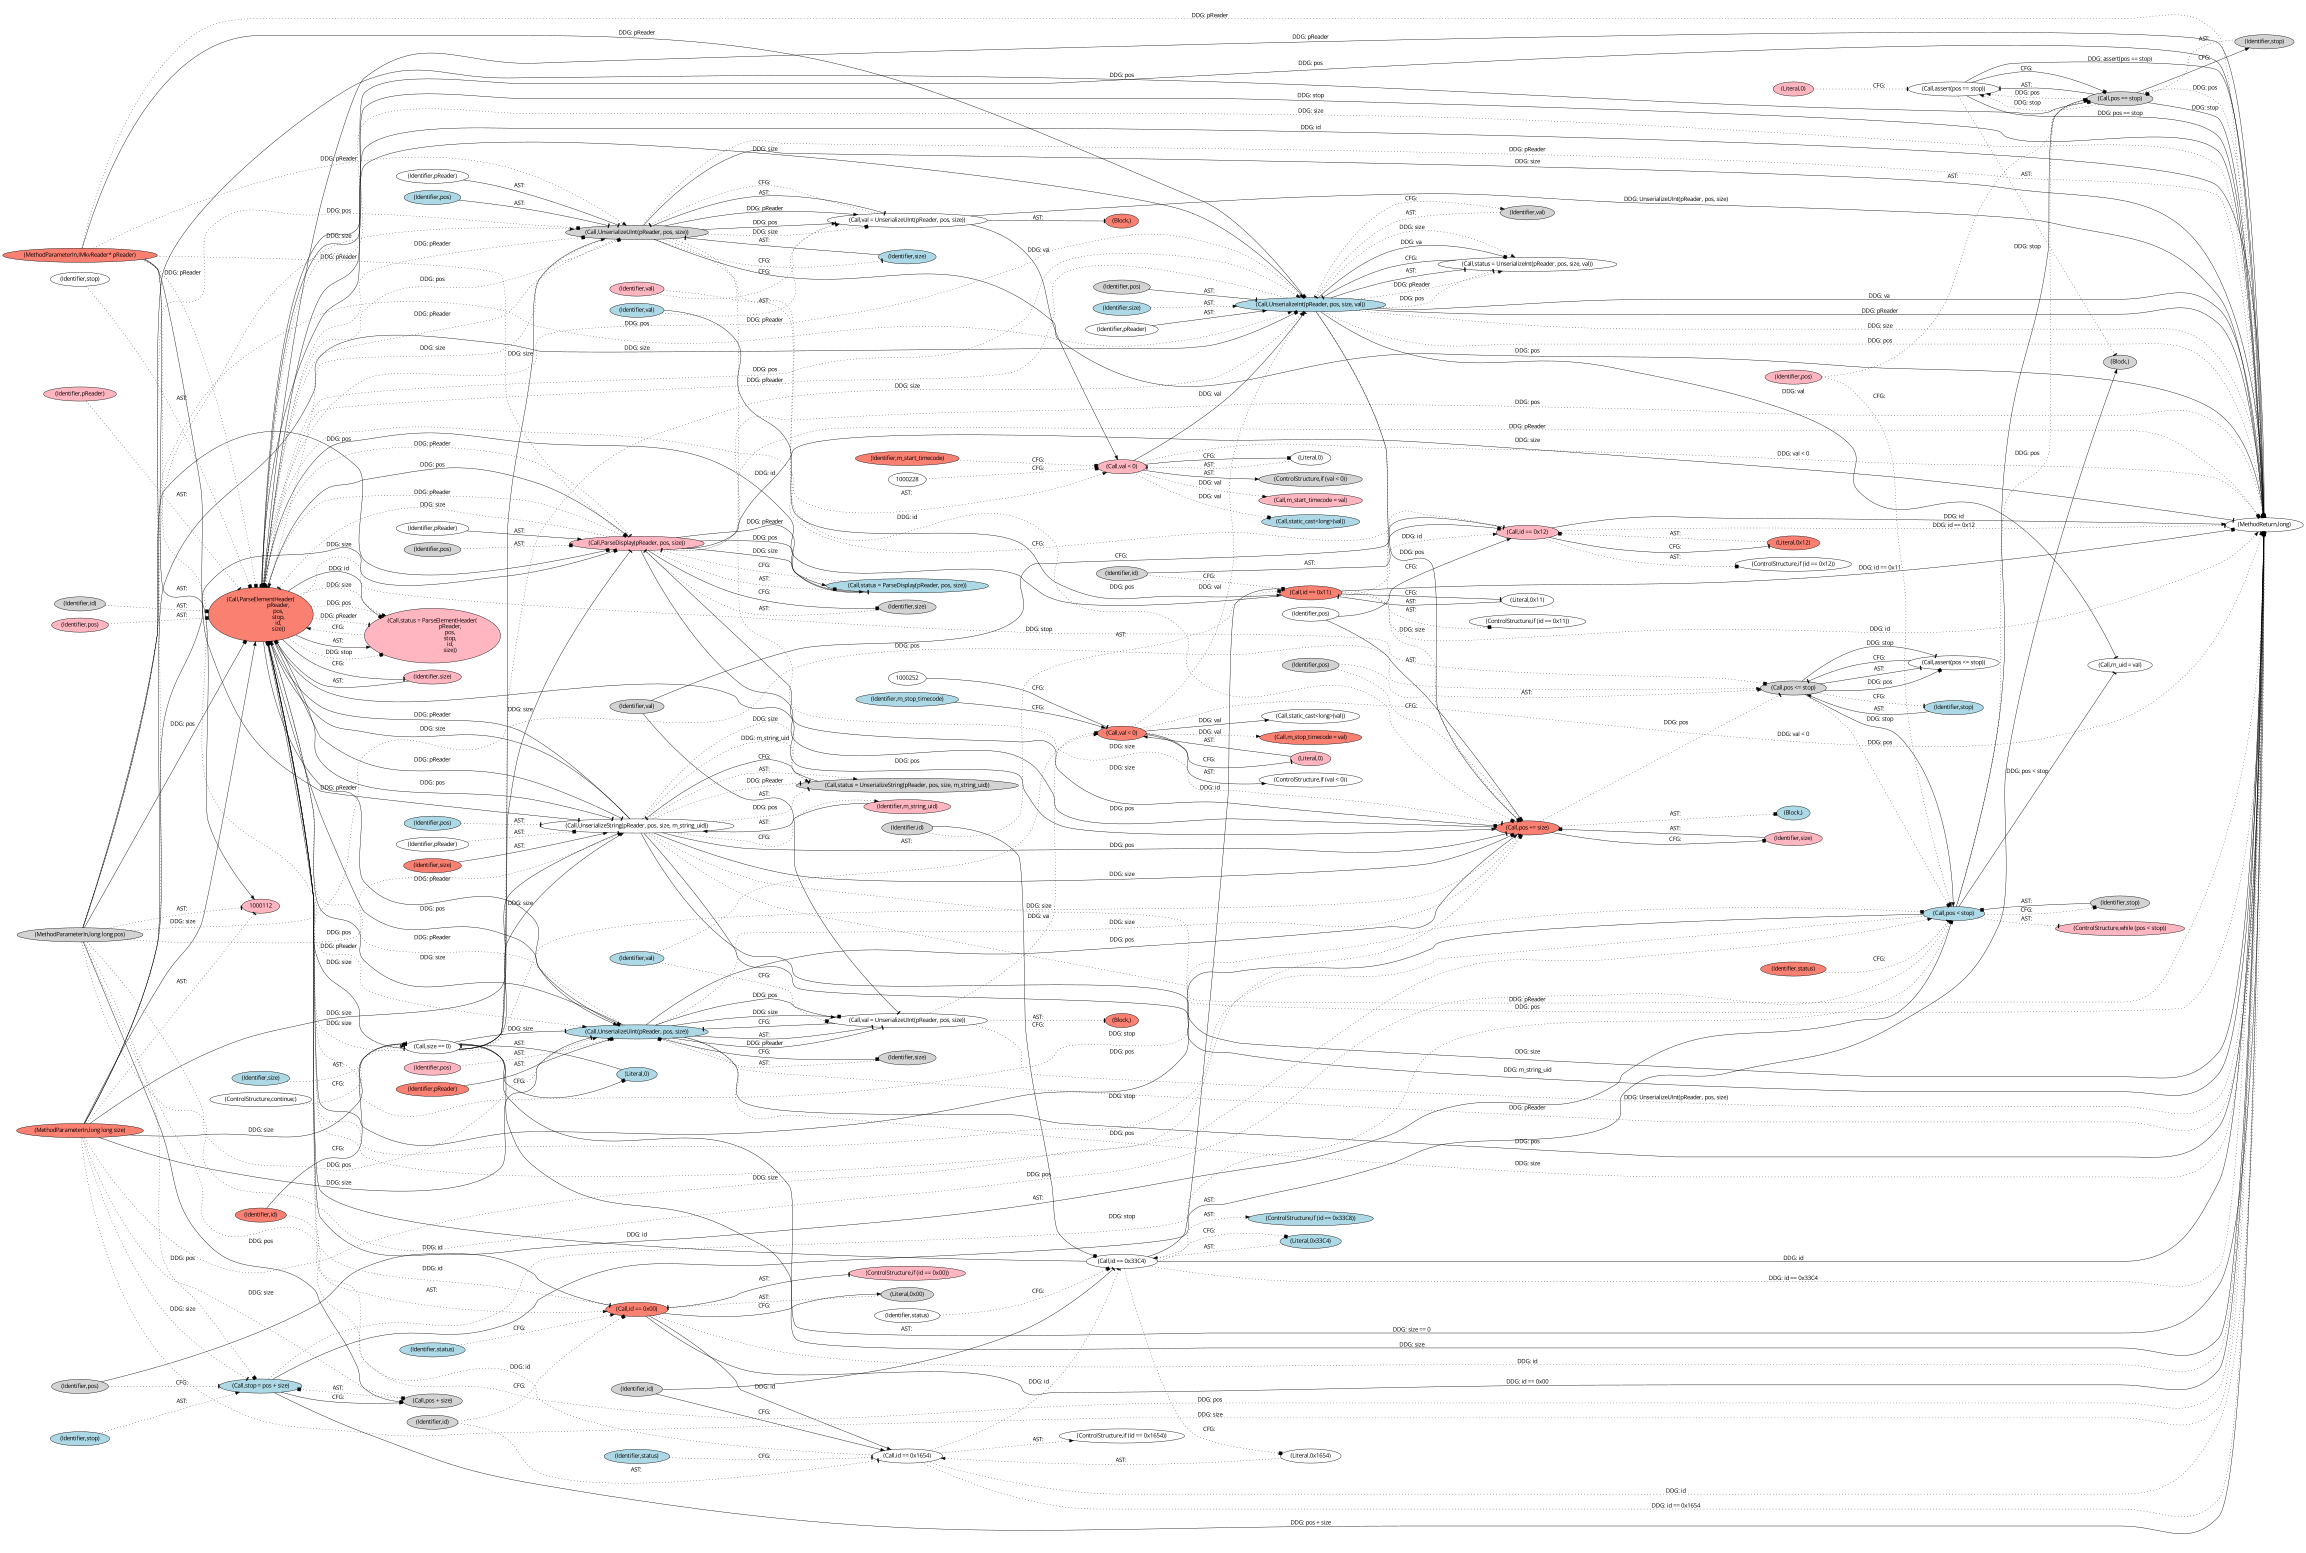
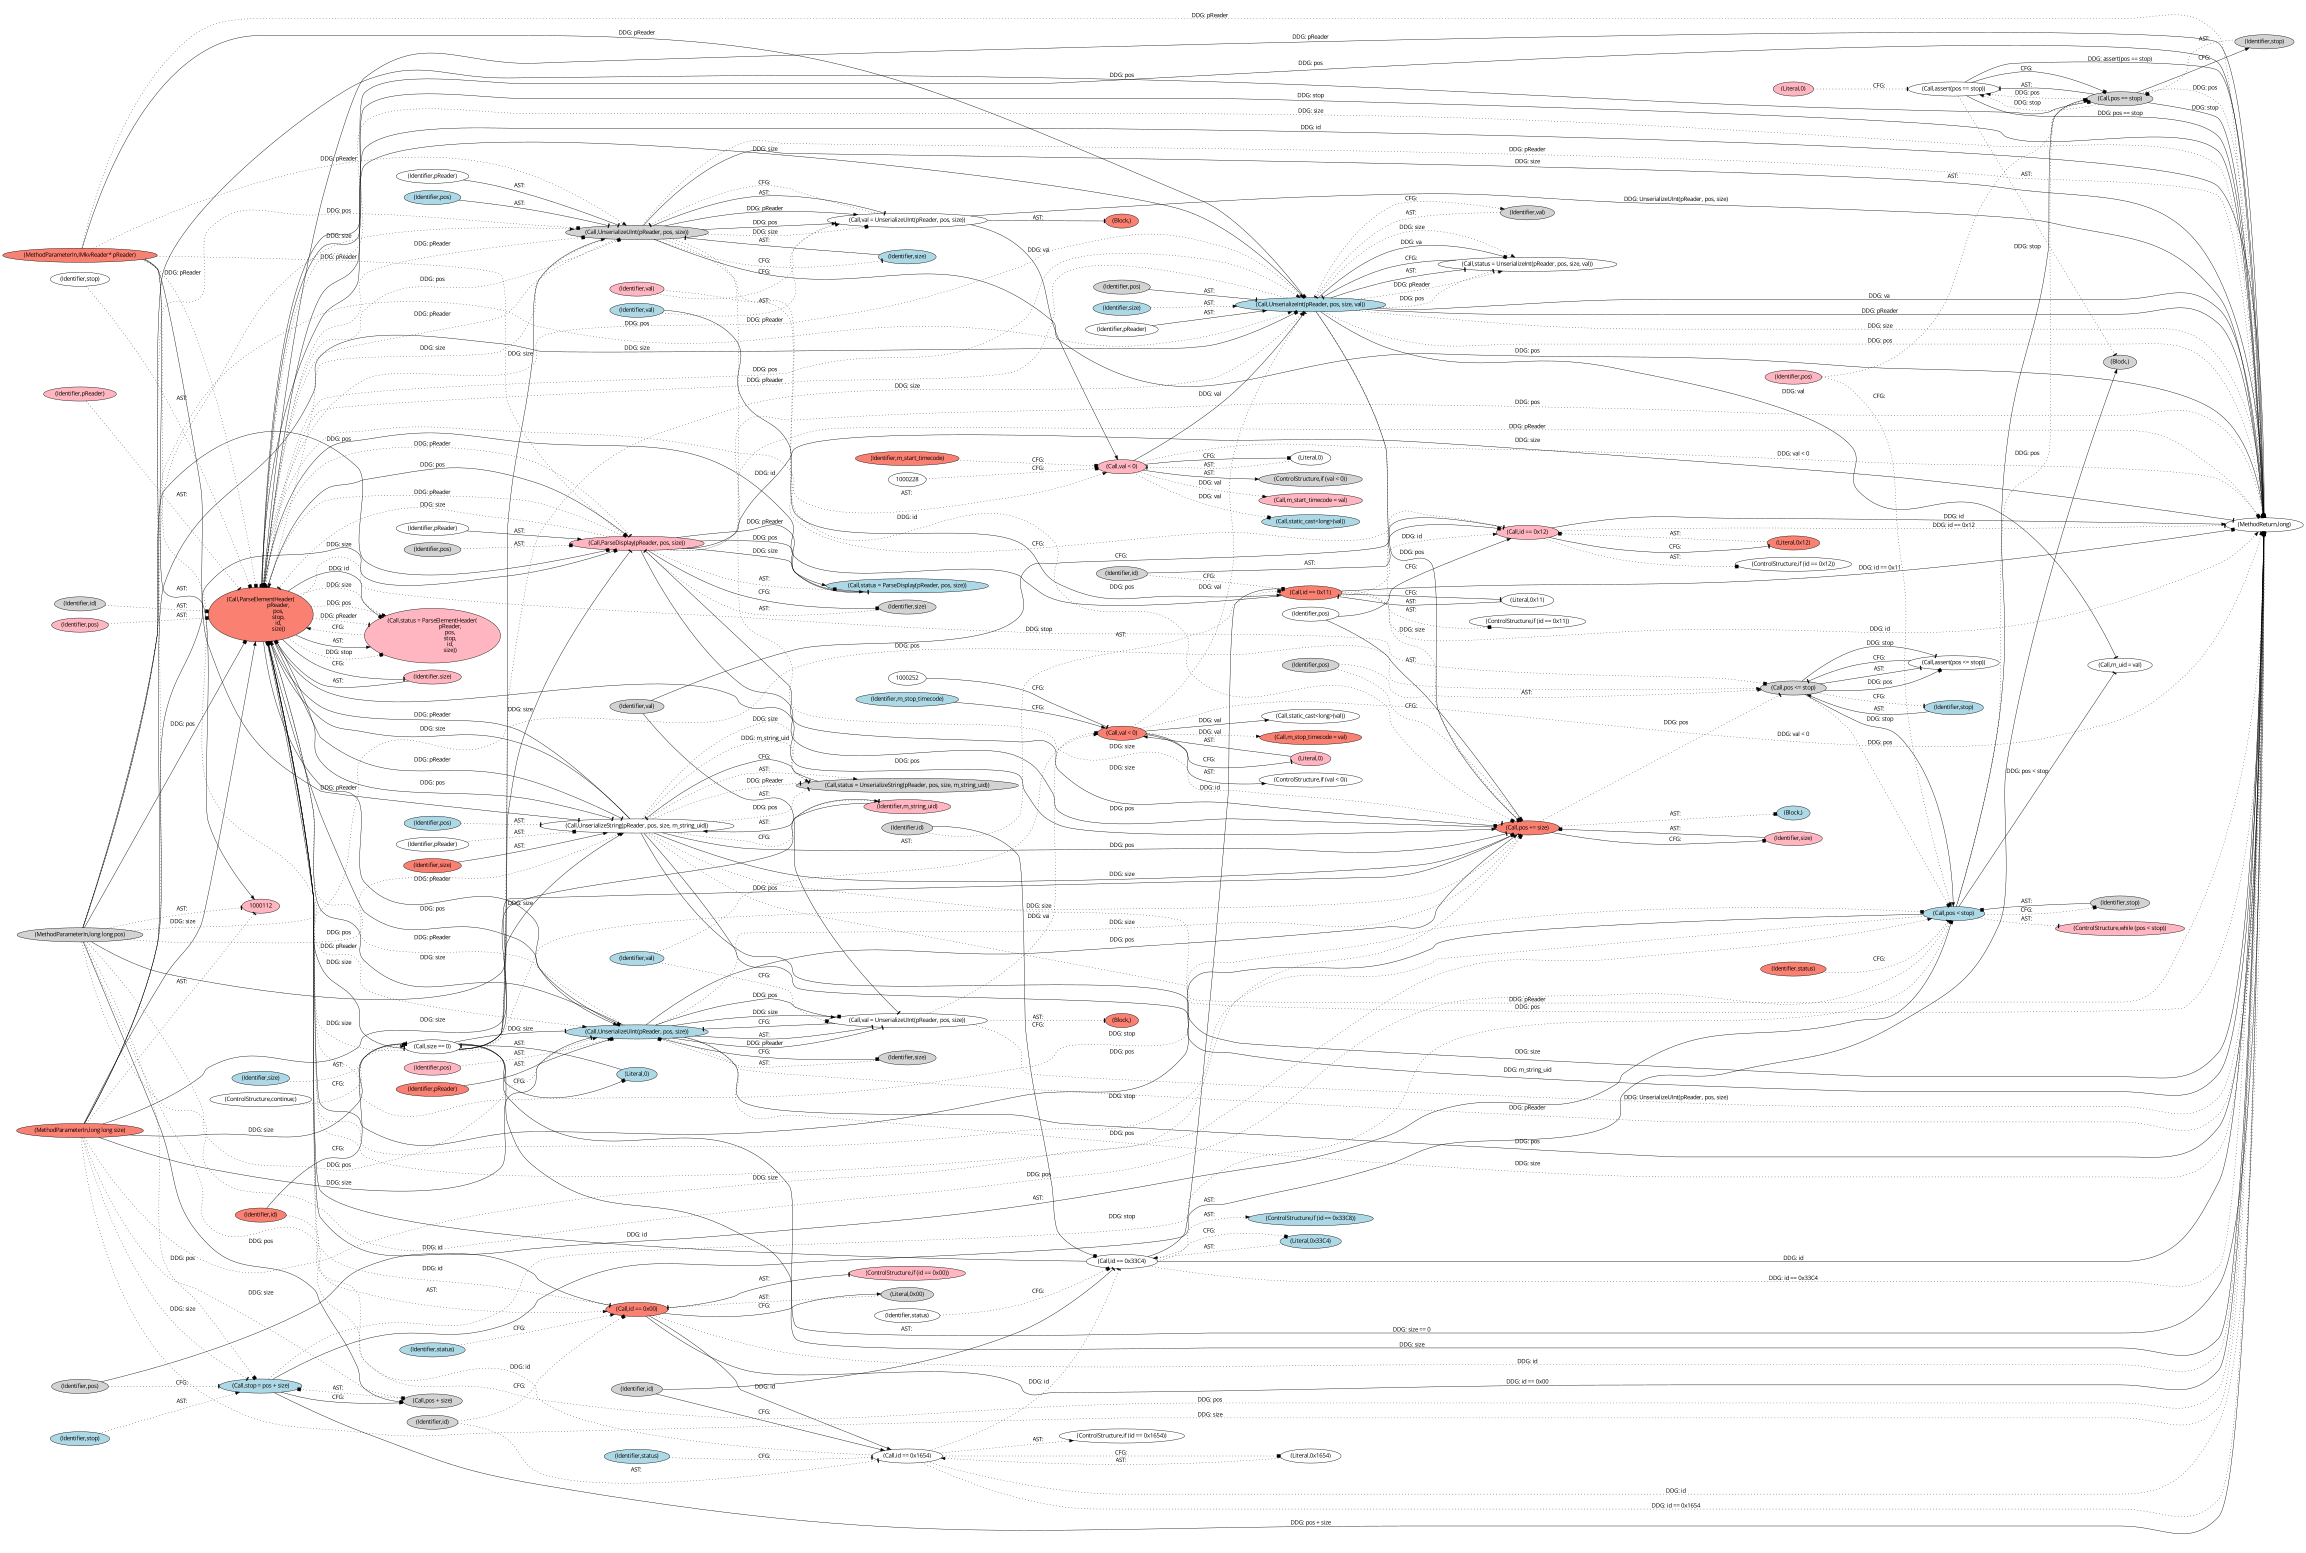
edge "(Call,status = ParseDisplay(pReader, pos, size))" -> "(Call,ParseDisplay(pReader, pos, size))": removed, label "CFG:"
edge "(MethodParameterIn,long long pos)" -> "(Call,pos += size)": added, label "DDG: pos"
edge "(MethodParameterIn,long long size)" -> "(Call,UnserializeString(pReader, pos, size, m_string_uid))": now "(MethodParameterIn,long long size)" -> "(Identifier,m_string_uid)"
edge "(Call,id == 0x33C4)" -> "(Literal,0x1654)": now "(Call,id == 0x1654)" -> "(Literal,0x1654)"
